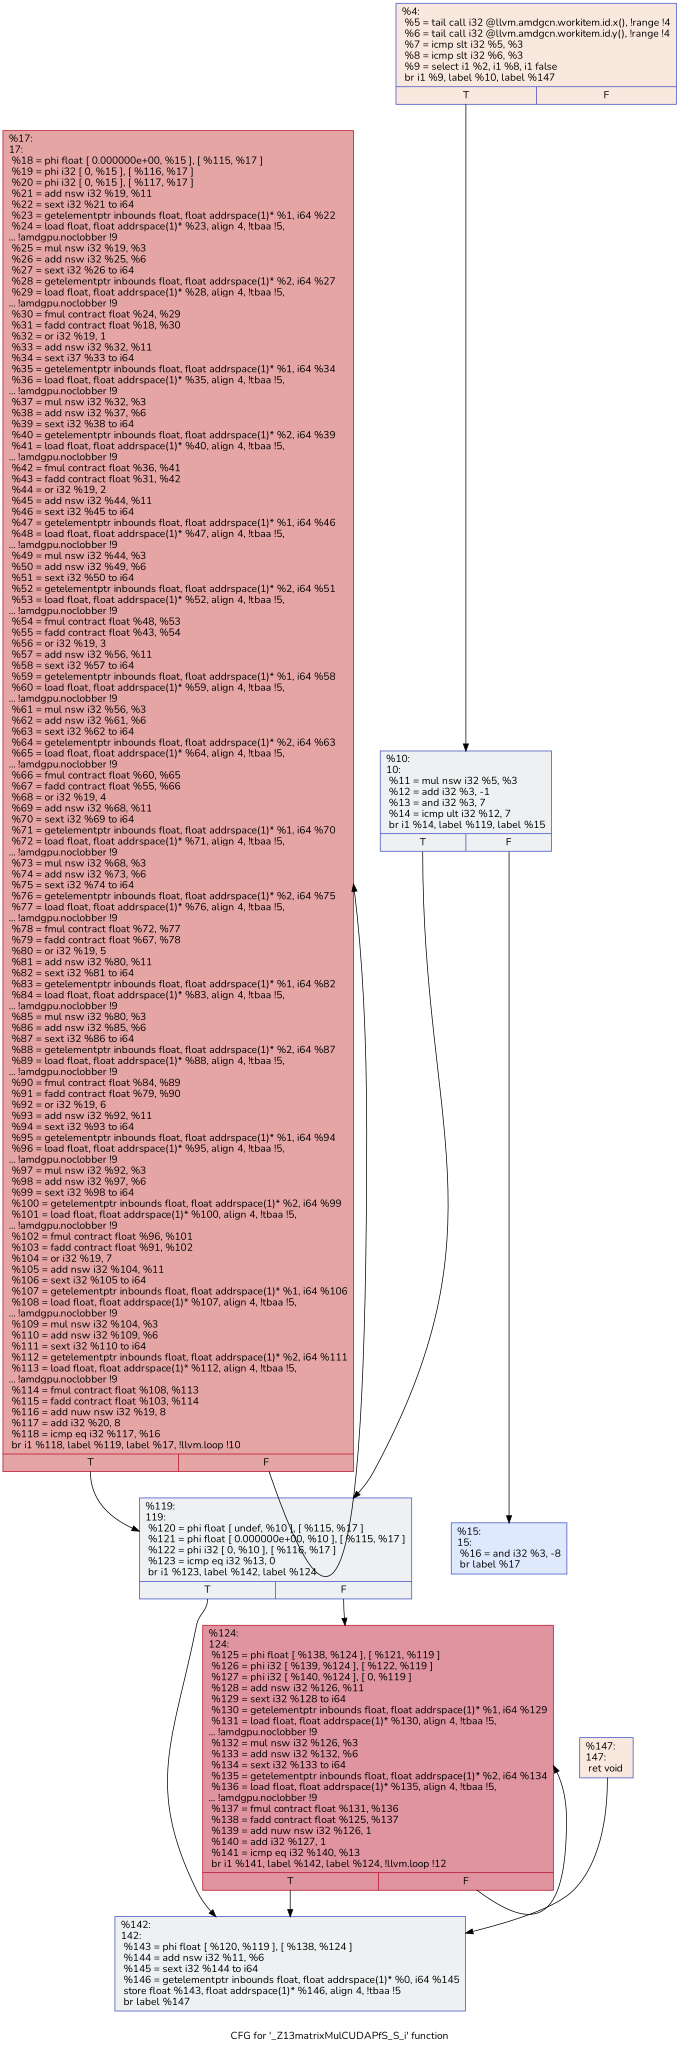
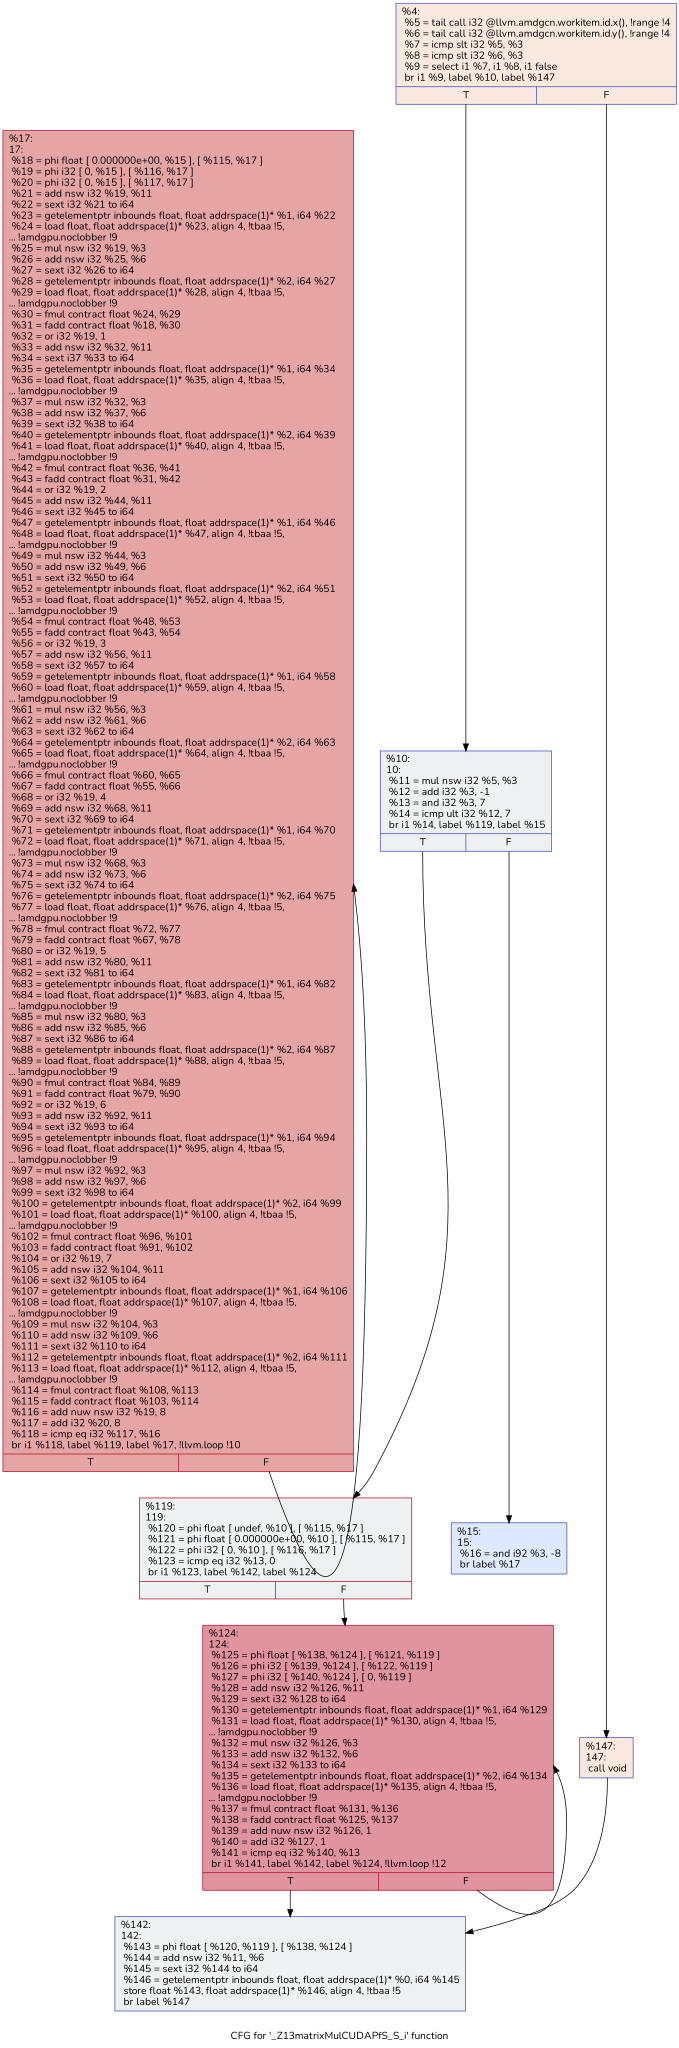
node "%4:": text "%9 = select i1 %2, i1 %8, i1 false" -> "%9 = select i1 %7, i1 %8, i1 false"
edge "%4:" -> "%147:": added
edge "%17:" -> "%119:": removed
node "%119:": color #3d50c3ff -> #b70d28ff
node "%15:": text "%16 = and i32 %3, -8" -> "%16 = and i92 %3, -8"
edge "%119:" -> "%142:": removed
node "%147:": text "ret void" -> "call void"
